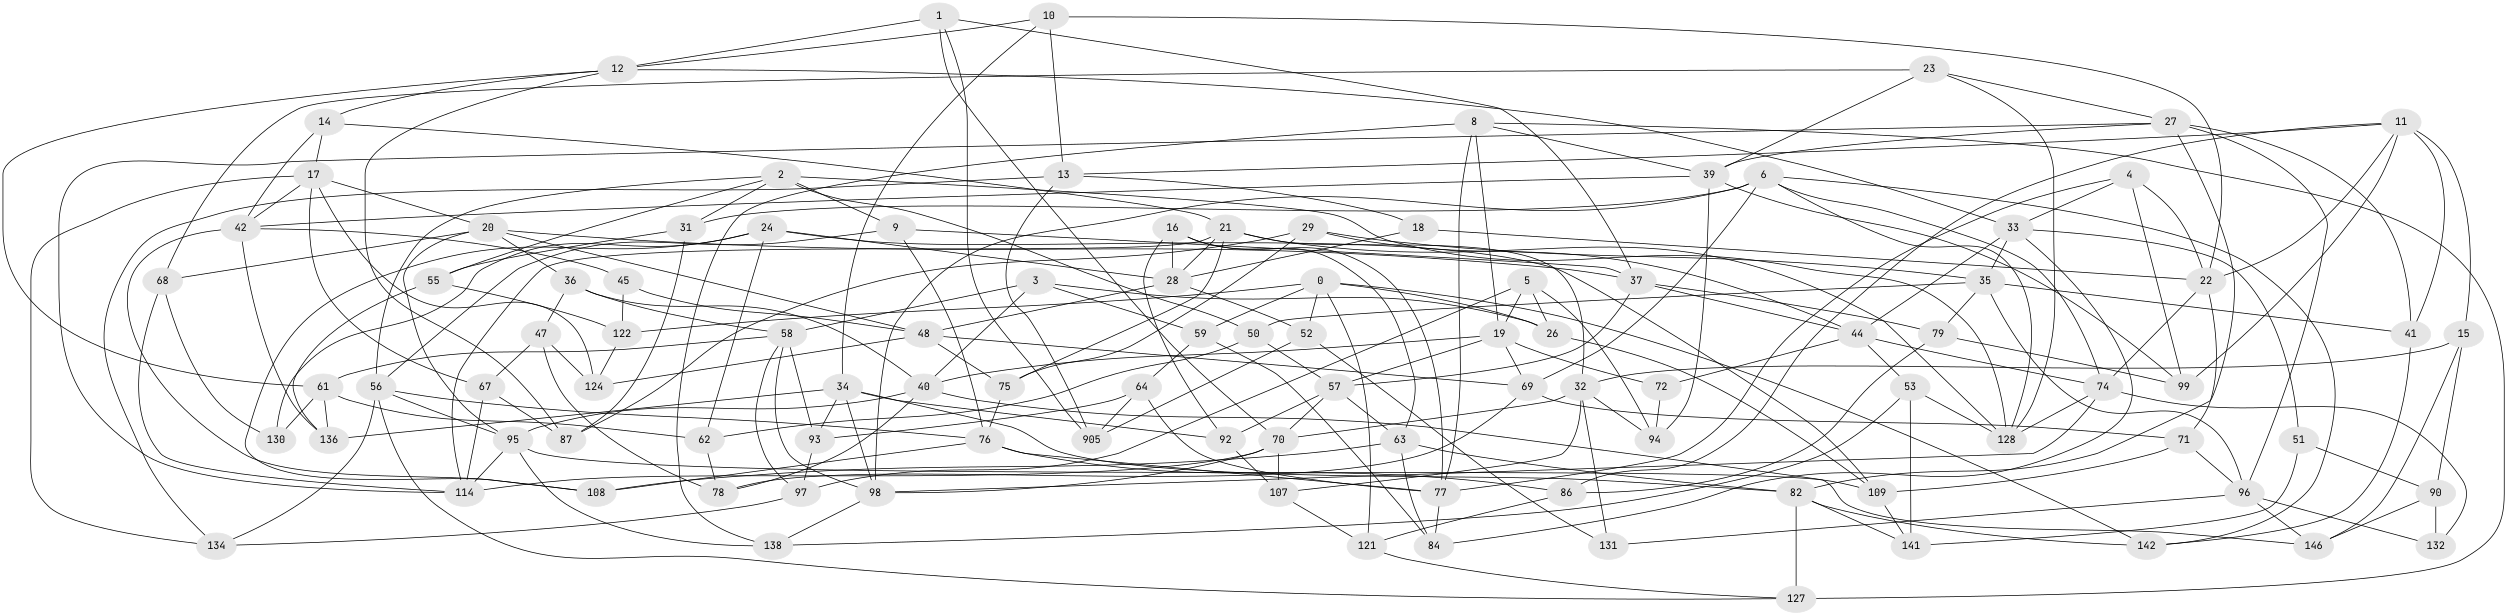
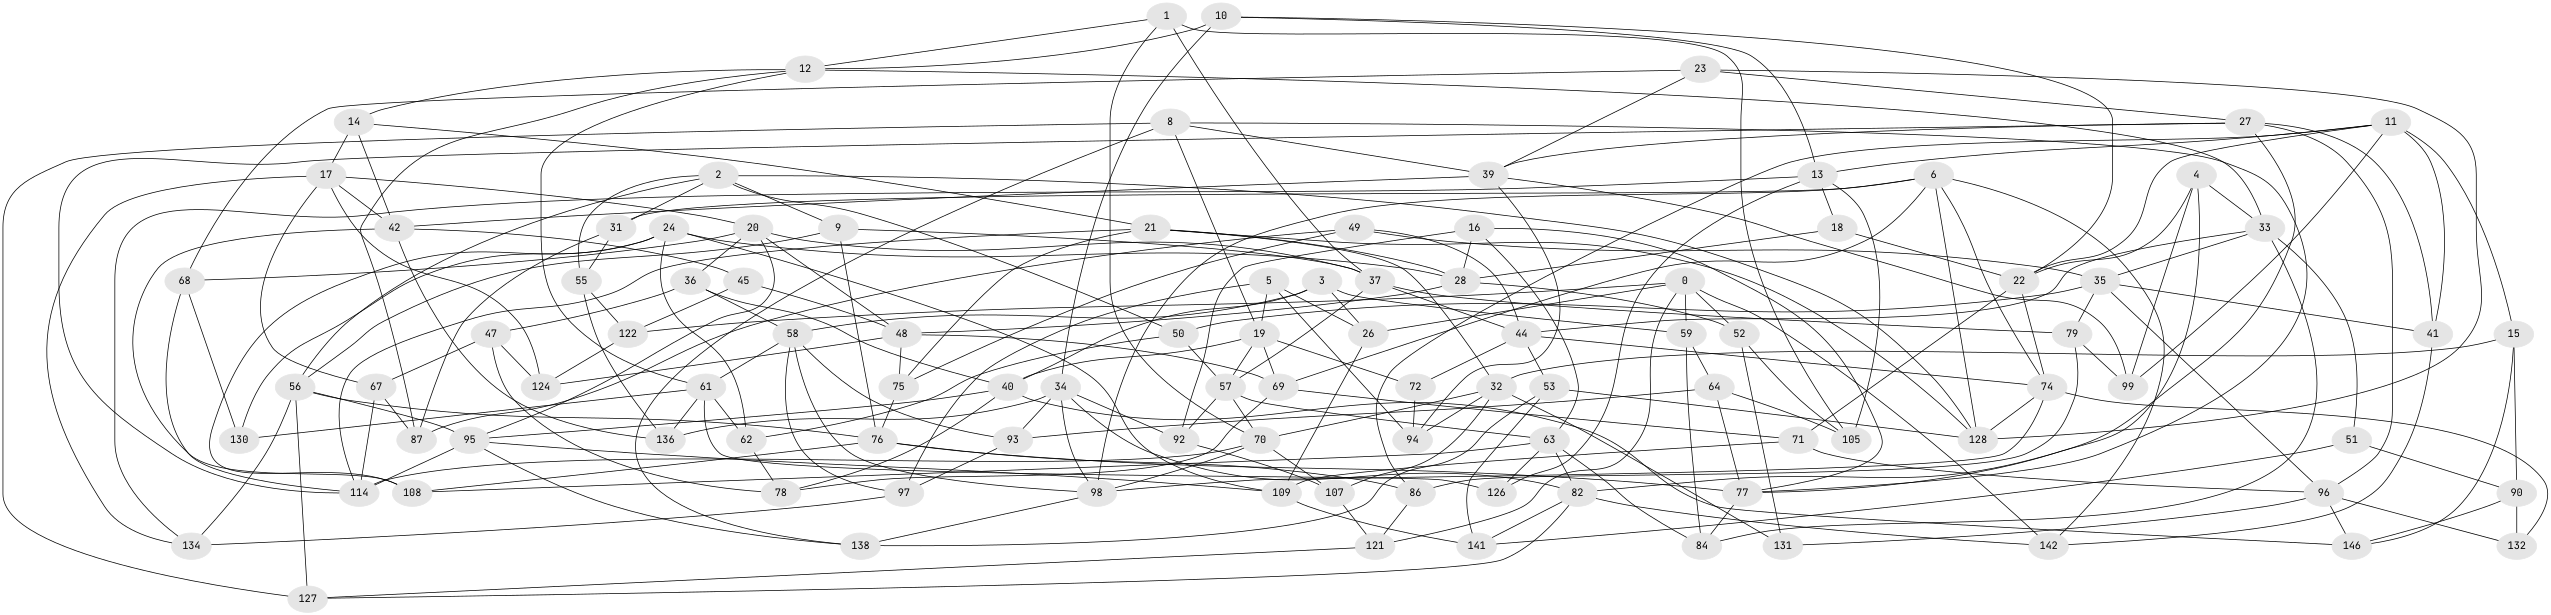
node "29": label "29" -> "49"
node "905": label "905" -> "105"
node "126": added
